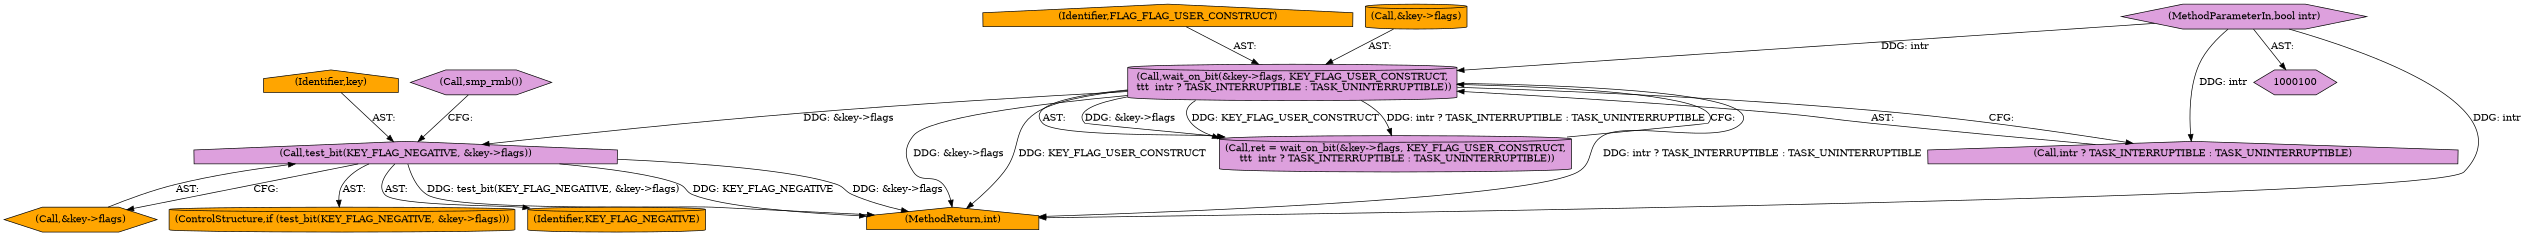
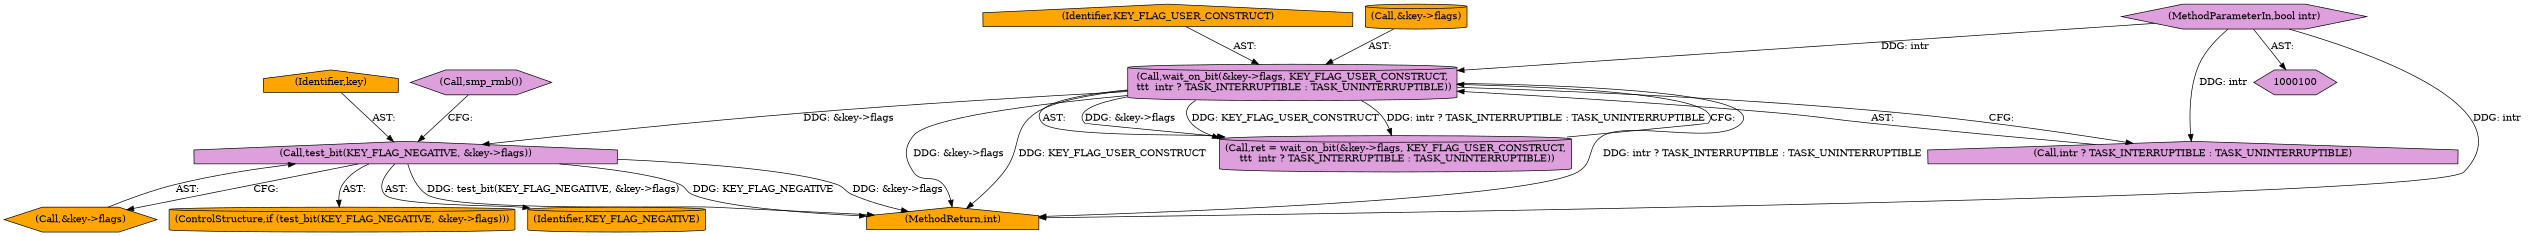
node "(Identifier,FLAG_FLAG_USER_CONSTRUCT)": label "(Identifier,FLAG_FLAG_USER_CONSTRUCT)" -> "(Identifier,KEY_FLAG_USER_CONSTRUCT)"
